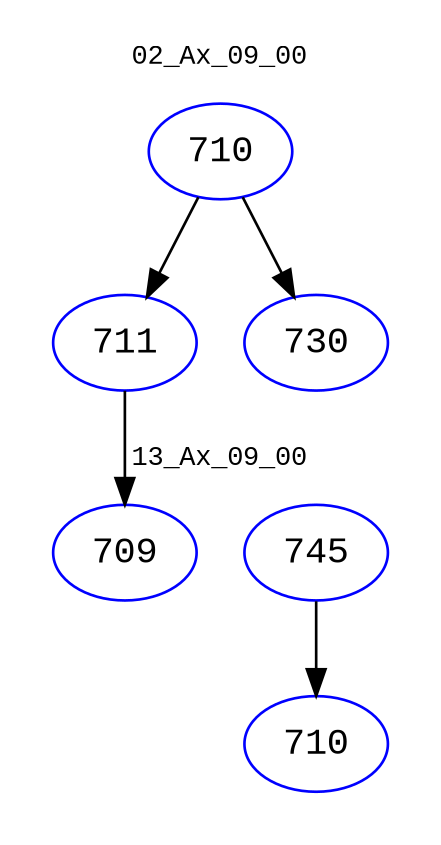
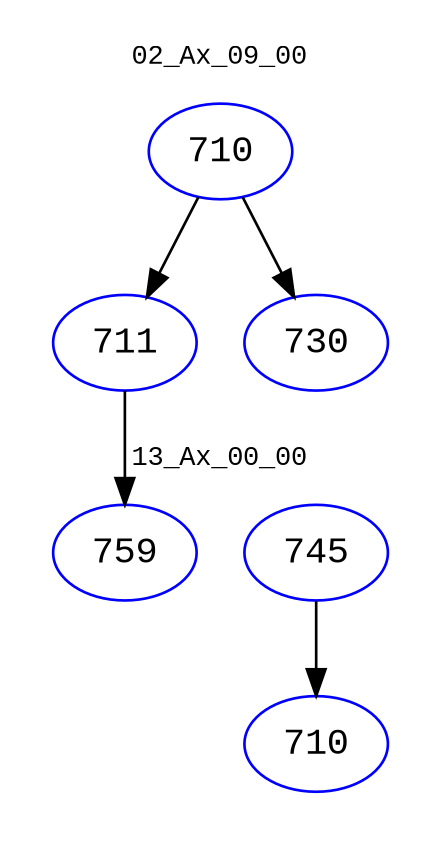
cluster "13_Ax_09_00": label "13_Ax_09_00" -> "13_Ax_00_00"
node "709": label "709" -> "759"
